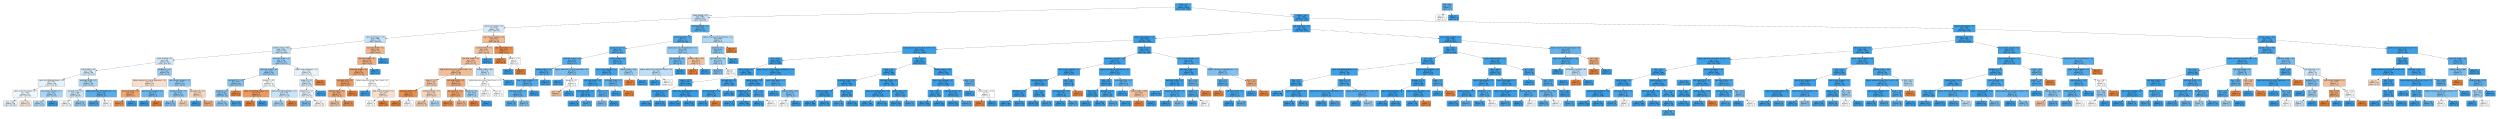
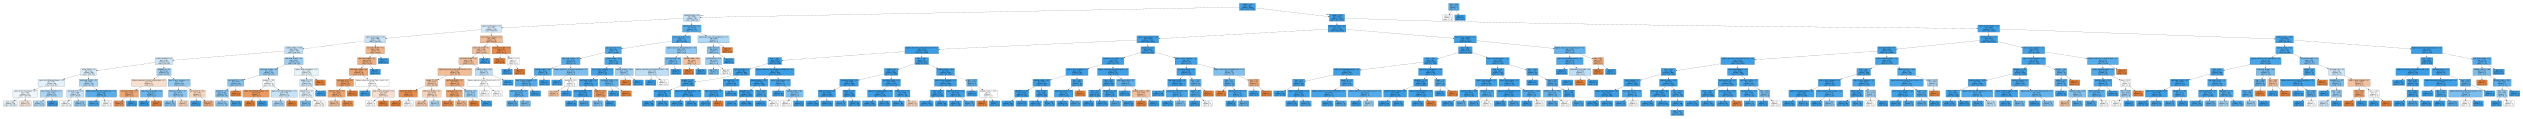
node "gini = 0.0 samples = 213 value = [0, 213]": fillcolor #e5813955 -> #399de5ff
edge "gini = 0.056 samples = 2513 value = [73, 2440]" -> "date <= 103.0 gini = 0.047 samples = 4024 value = [96, 3928]": reversed
node "gender_F <= 0.5 gini = 0.245 samples = 7 value = [1, 6]": fillcolor #399de5d4 -> #e58139cc
node "gini = 0.153 samples = 24 value = [2, 22]": fillcolor #399de5e8 -> #e5813955
node "gini = 0.025 samples = 551 value = [7, 544]": added
